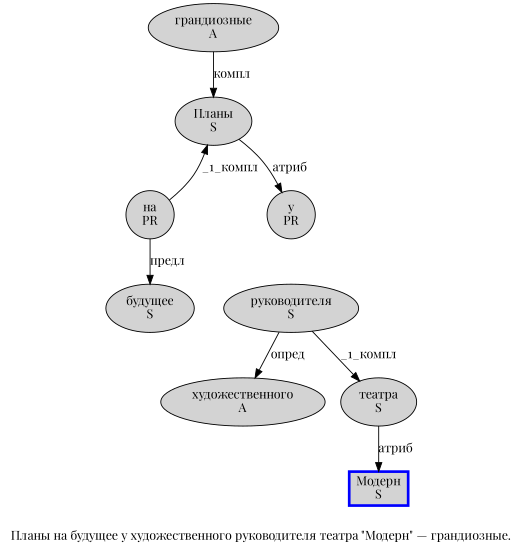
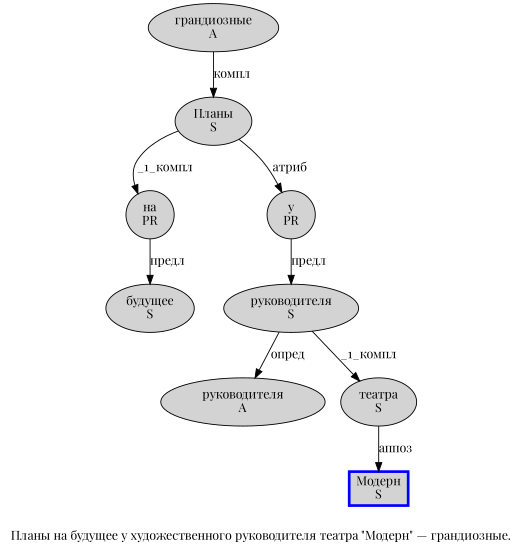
edge "на PR" -> "Планы S": reversed
edge "у PR" -> "руководителя S": added, label "предл"
node "художественного A": label "художественного A" -> "руководителя A"
edge "театра S" -> "Модерн S": label "атриб" -> "аппоз"
